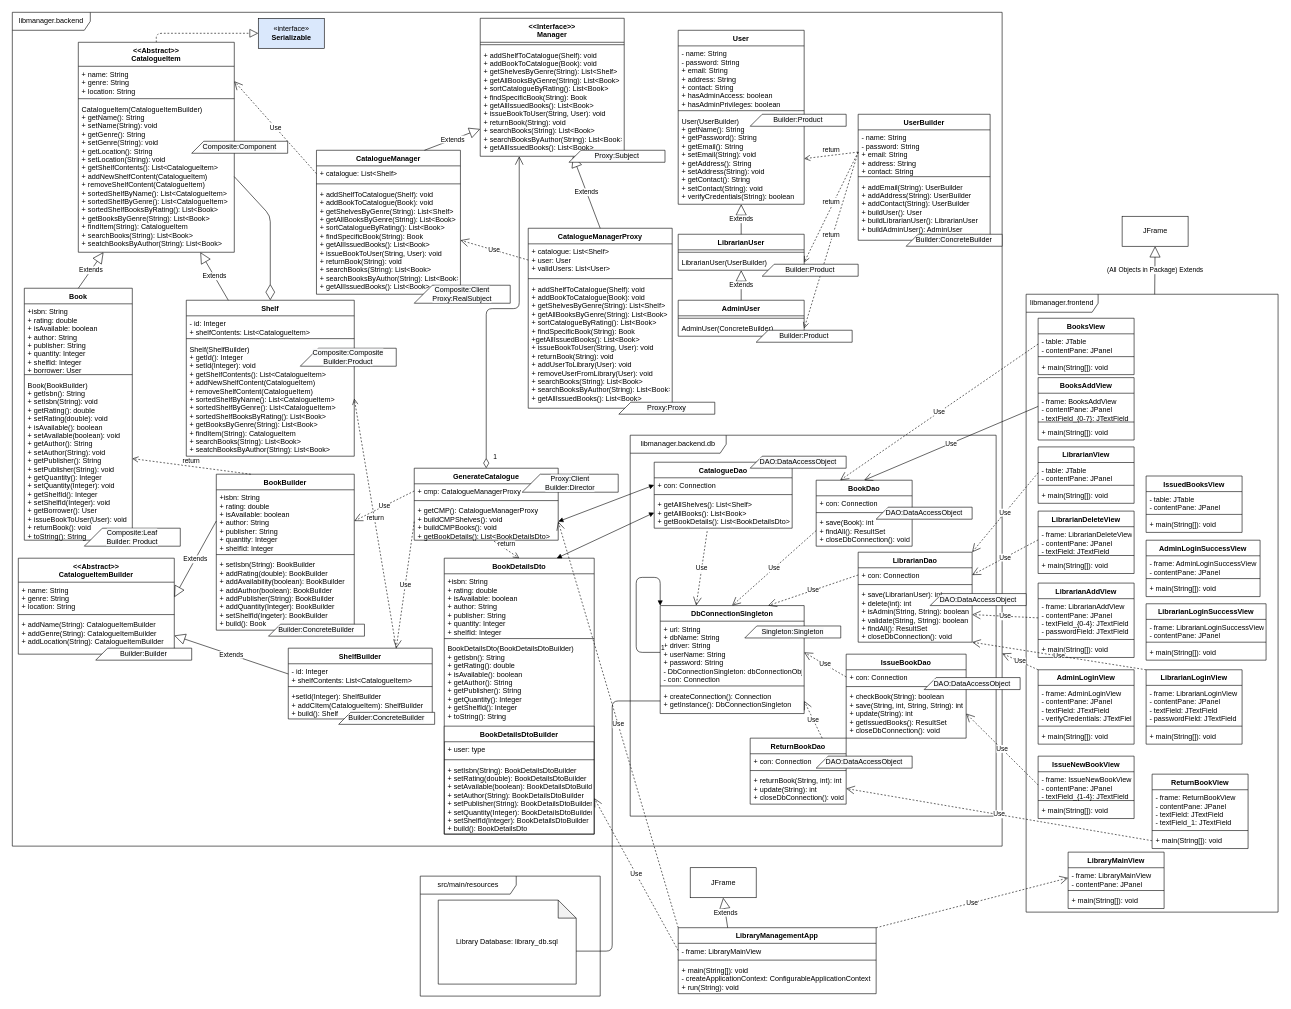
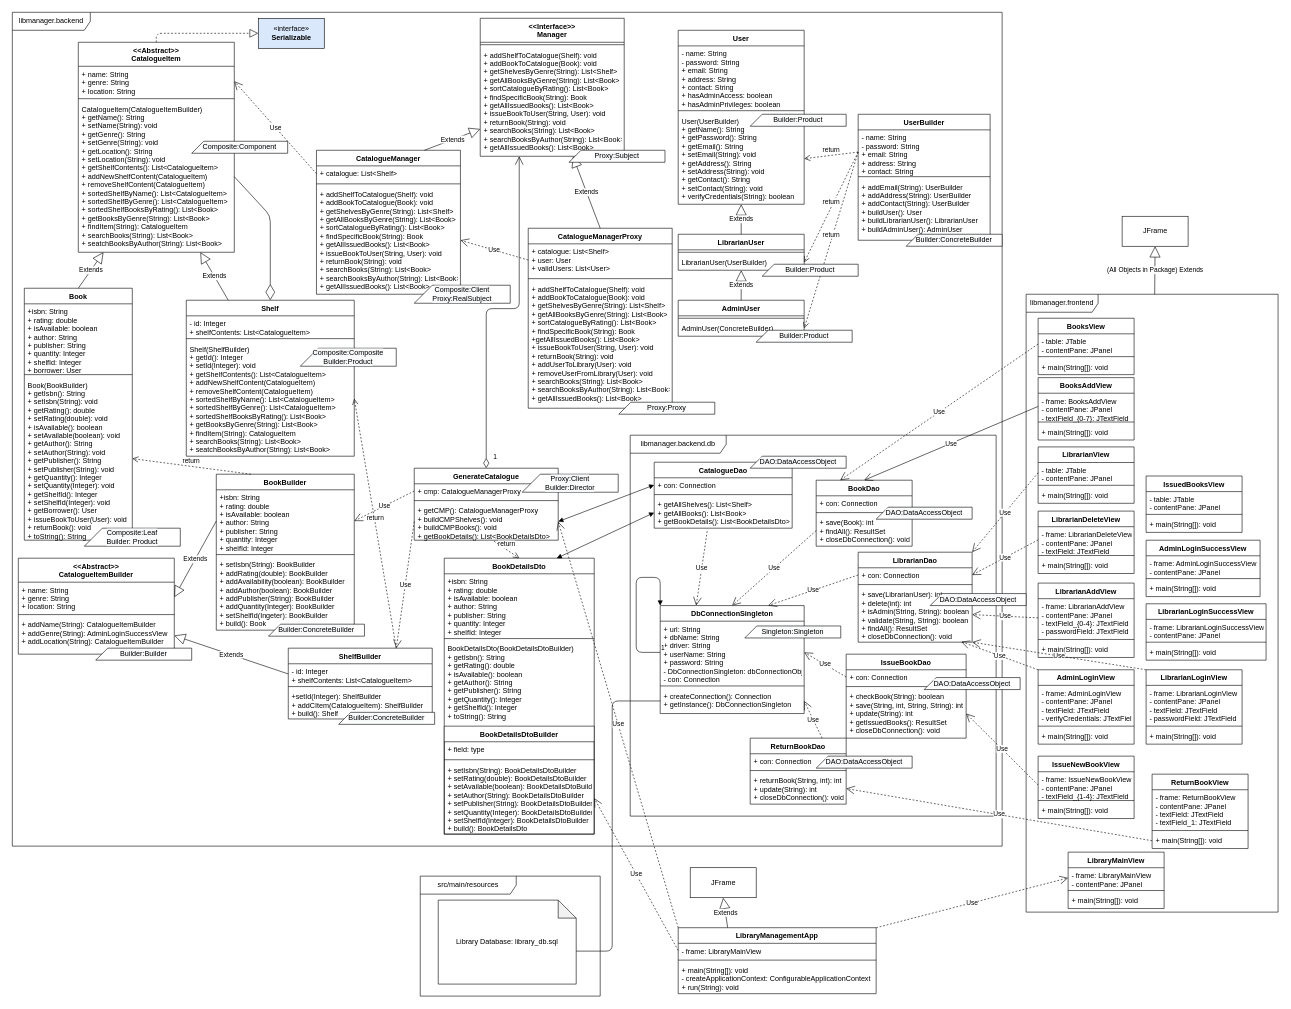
node "+ addName(String): CatalogueItemBuilder + addGenre(String): CatalogueItemBuilder + addLocation(String): CatalogueItemBuilder": label "+ addName(String): CatalogueItemBuilder + addGenre(String): CatalogueItemBuilder + addLocation(String): CatalogueItemBuilder" -> "+ addName(String): CatalogueItemBuilder + addGenre(String): AdminLoginSuccessView + addLocation(String): CatalogueItemBuilder"
edge "AdminLoginView" -> "libmanager.backend": now "AdminLoginView" -> "+ save(LibrarianUser): int + delete(int): int + isAdmin(String, String): boolean + validate(String, String): boolean + findAll(): ResultSet + closeDbConnection(): void"
node "+ user: type": label "+ user: type" -> "+ field: type"
